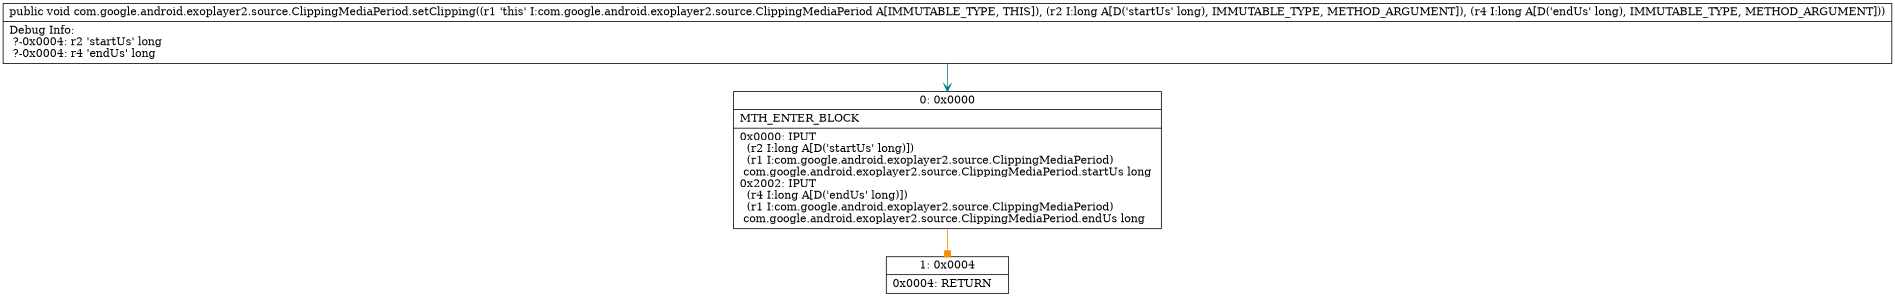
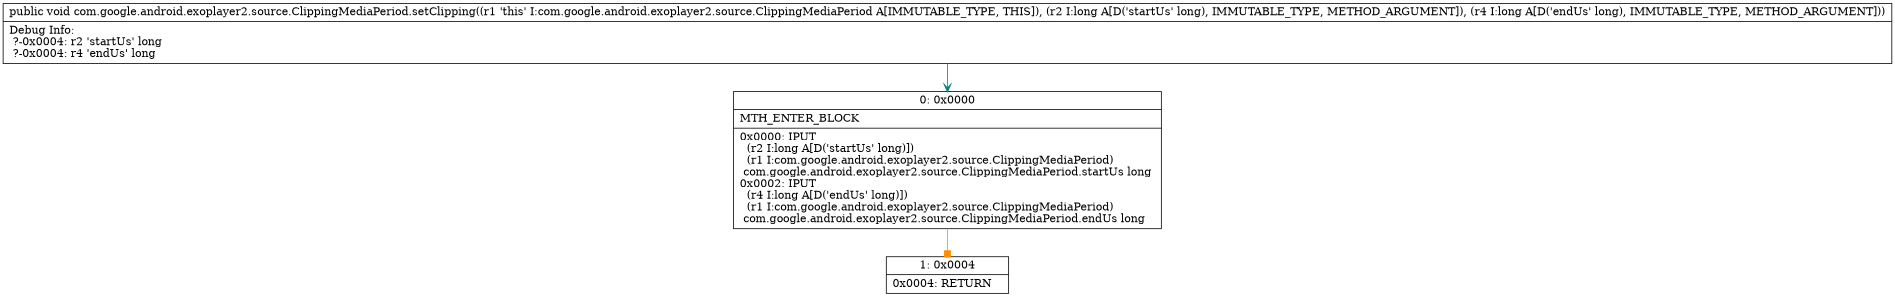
node "0: 0x0000": text "0x2002: IPUT" -> "0x0002: IPUT"
